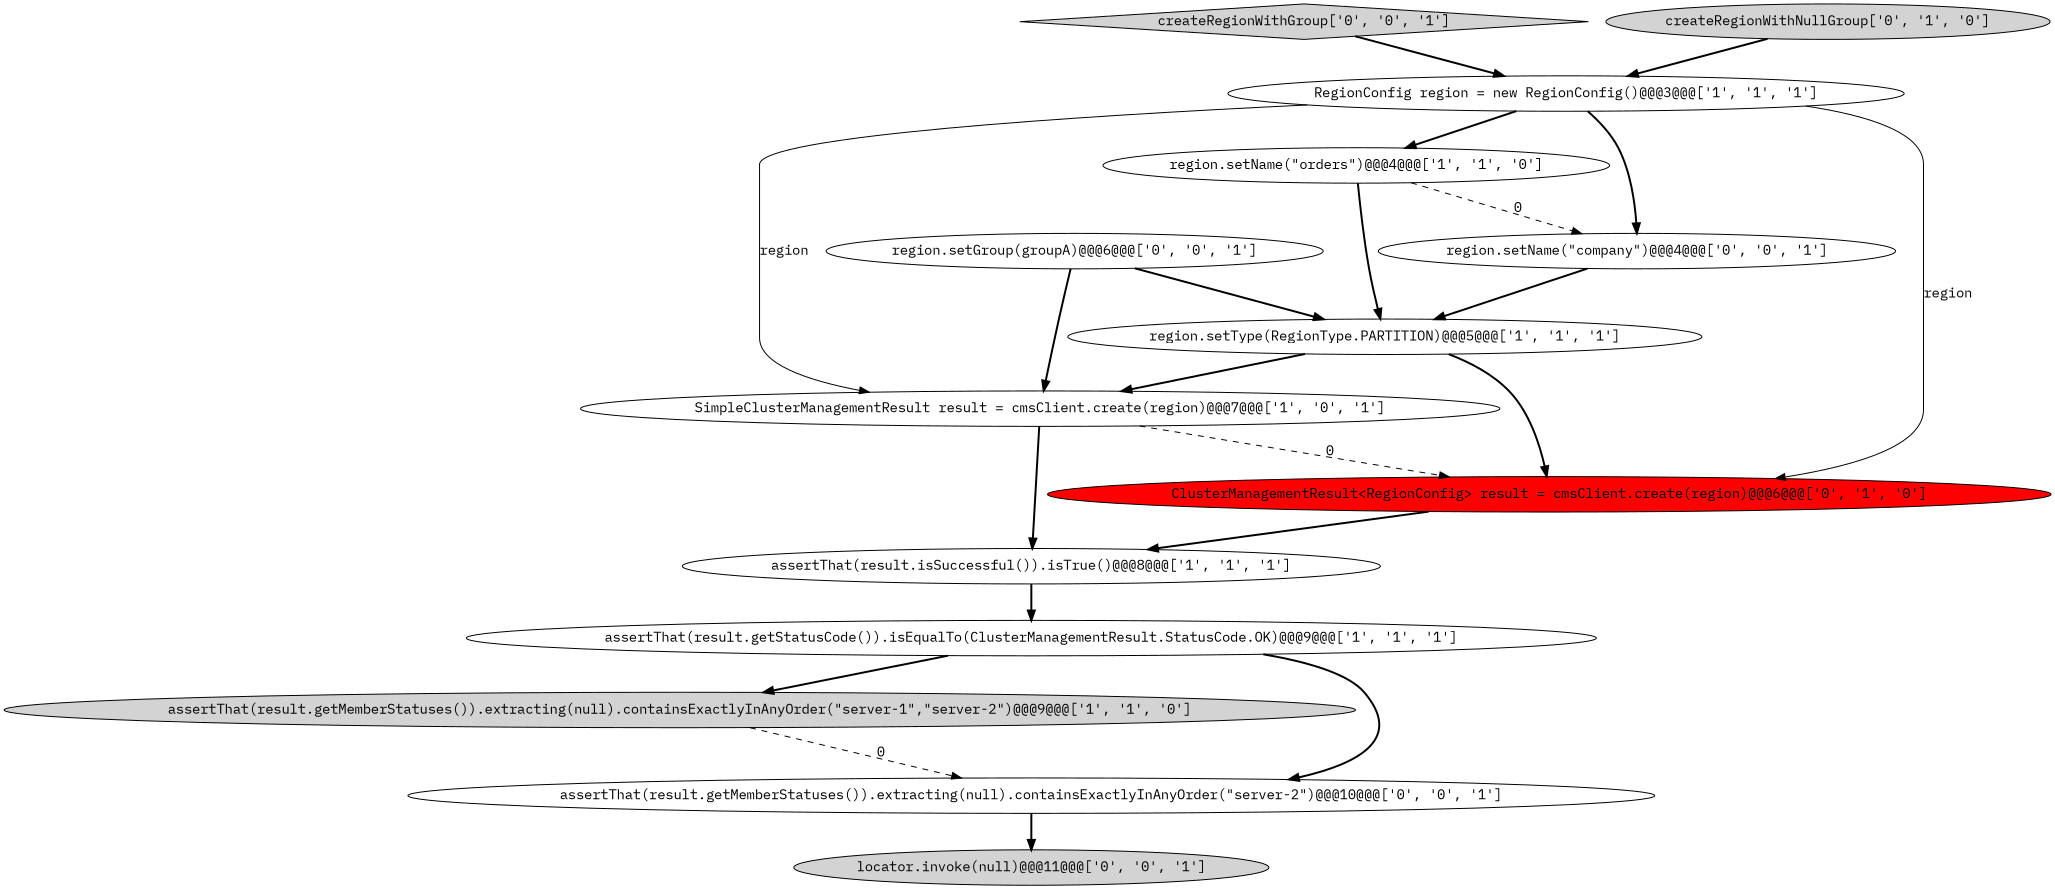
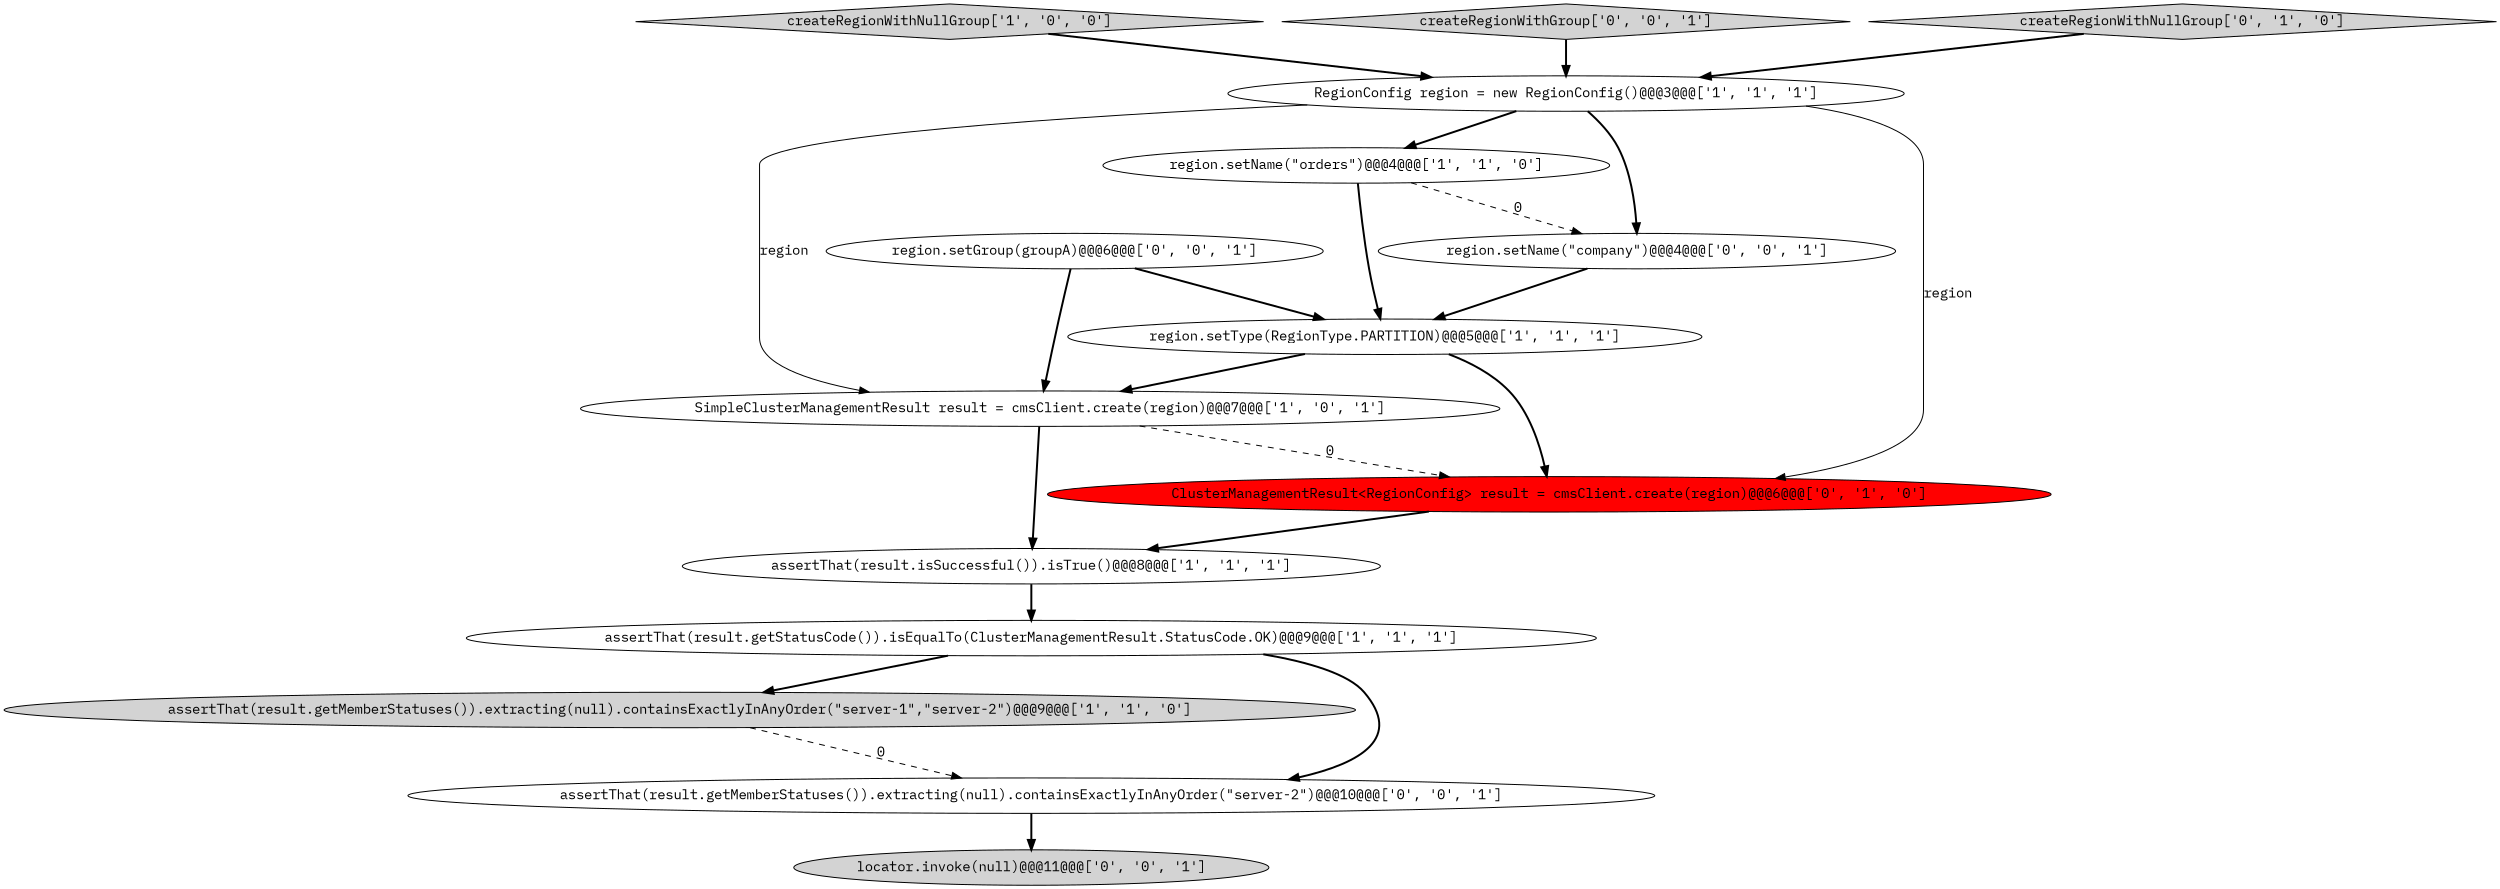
node "createRegionWithNullGroup['1', '0', '0']": added
node "createRegionWithNullGroup['0', '1', '0']": shape ellipse -> diamond
